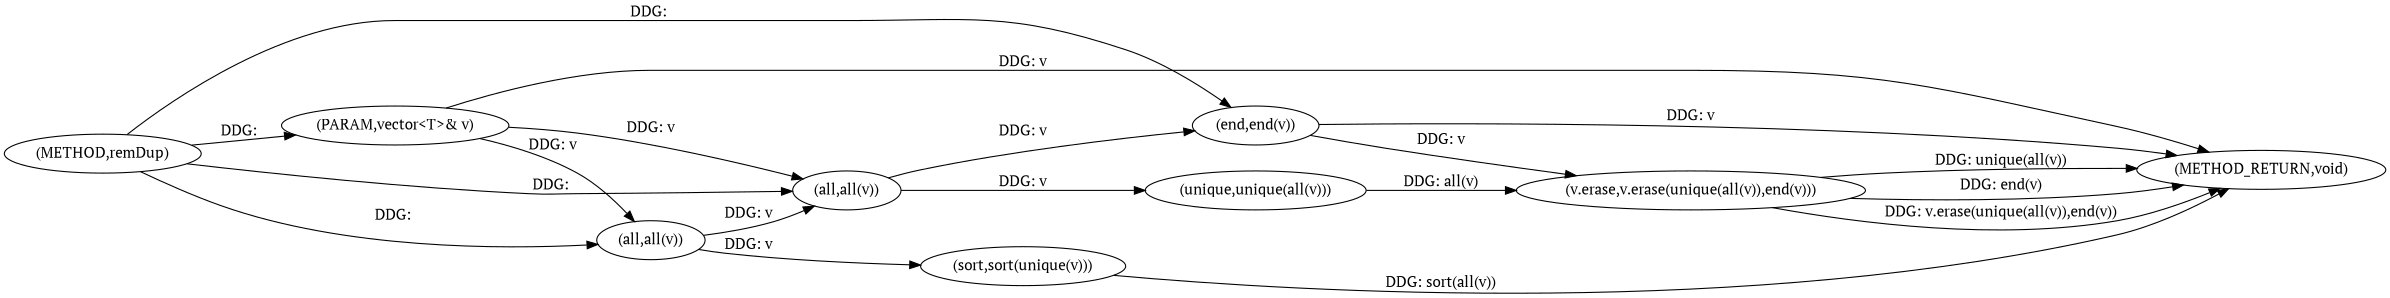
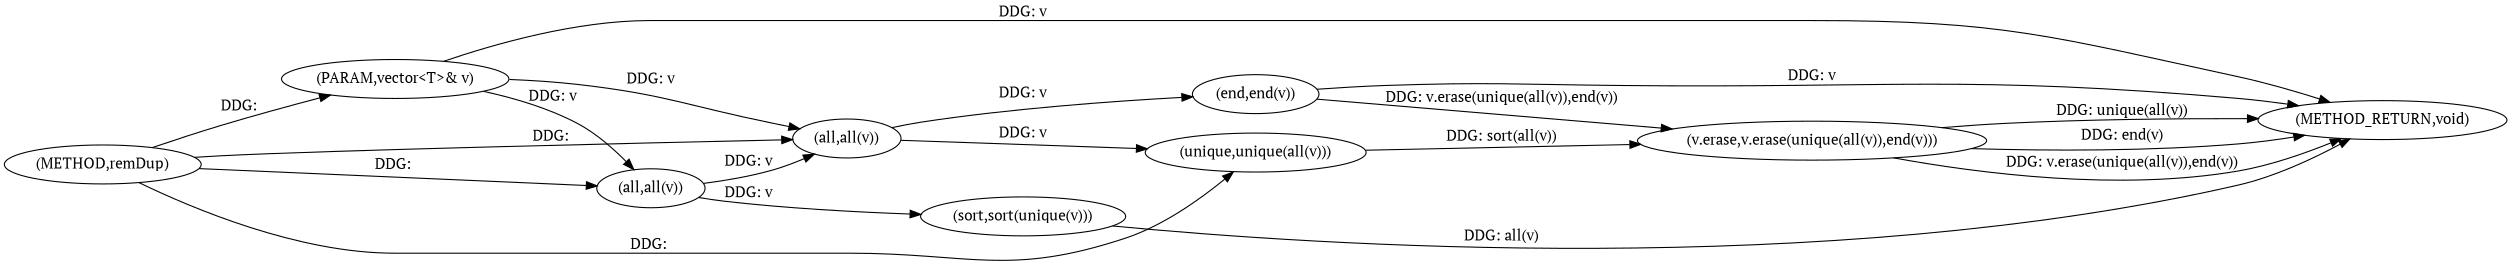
edge "(METHOD,remDup)" -> "(end,end(v))": now "(METHOD,remDup)" -> "(unique,unique(all(v)))"
edge "(end,end(v))" -> "(v.erase,v.erase(unique(all(v)),end(v)))": label "DDG: v" -> "DDG: v.erase(unique(all(v)),end(v))"
edge "(unique,unique(all(v)))" -> "(v.erase,v.erase(unique(all(v)),end(v)))": label "DDG: all(v)" -> "DDG: sort(all(v))"
edge "(sort,sort(unique(v)))" -> "(METHOD_RETURN,void)": label "DDG: sort(all(v))" -> "DDG: all(v)"
